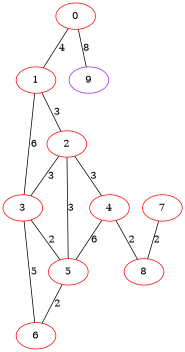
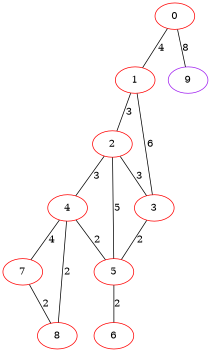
edge "2" -- "5": label "3" -> "5"
edge "4" -- "7": added, label "4"
edge "4" -- "5": label "6" -> "2"
edge "3" -- "6": removed, label "5"
